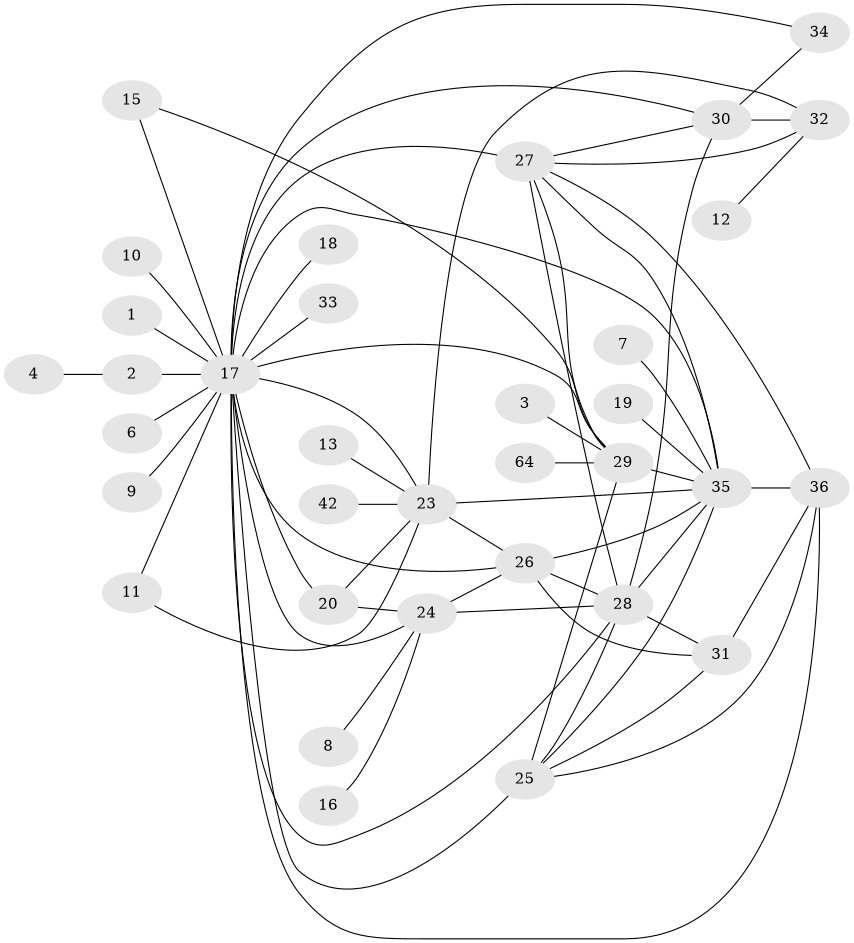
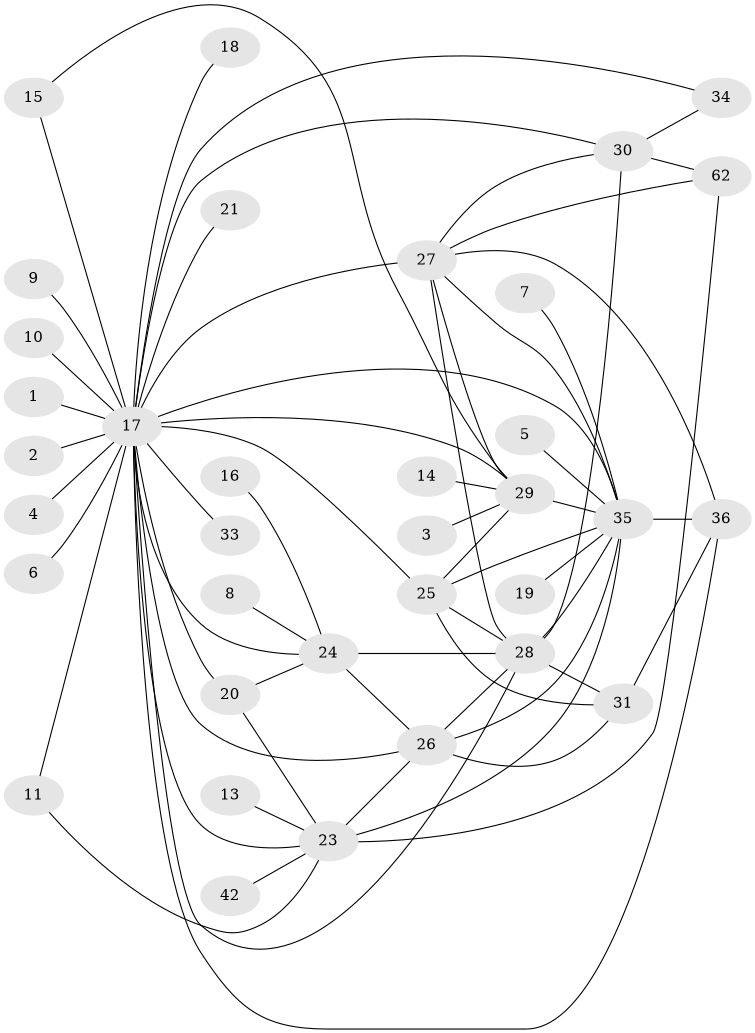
node "32": label "32" -> "62"
node "21": added
node "12": removed
edge "4" -- "2": now "4" -- "17"
node "5": added
node "64": label "64" -> "14"
edge "36" -- "25": removed
